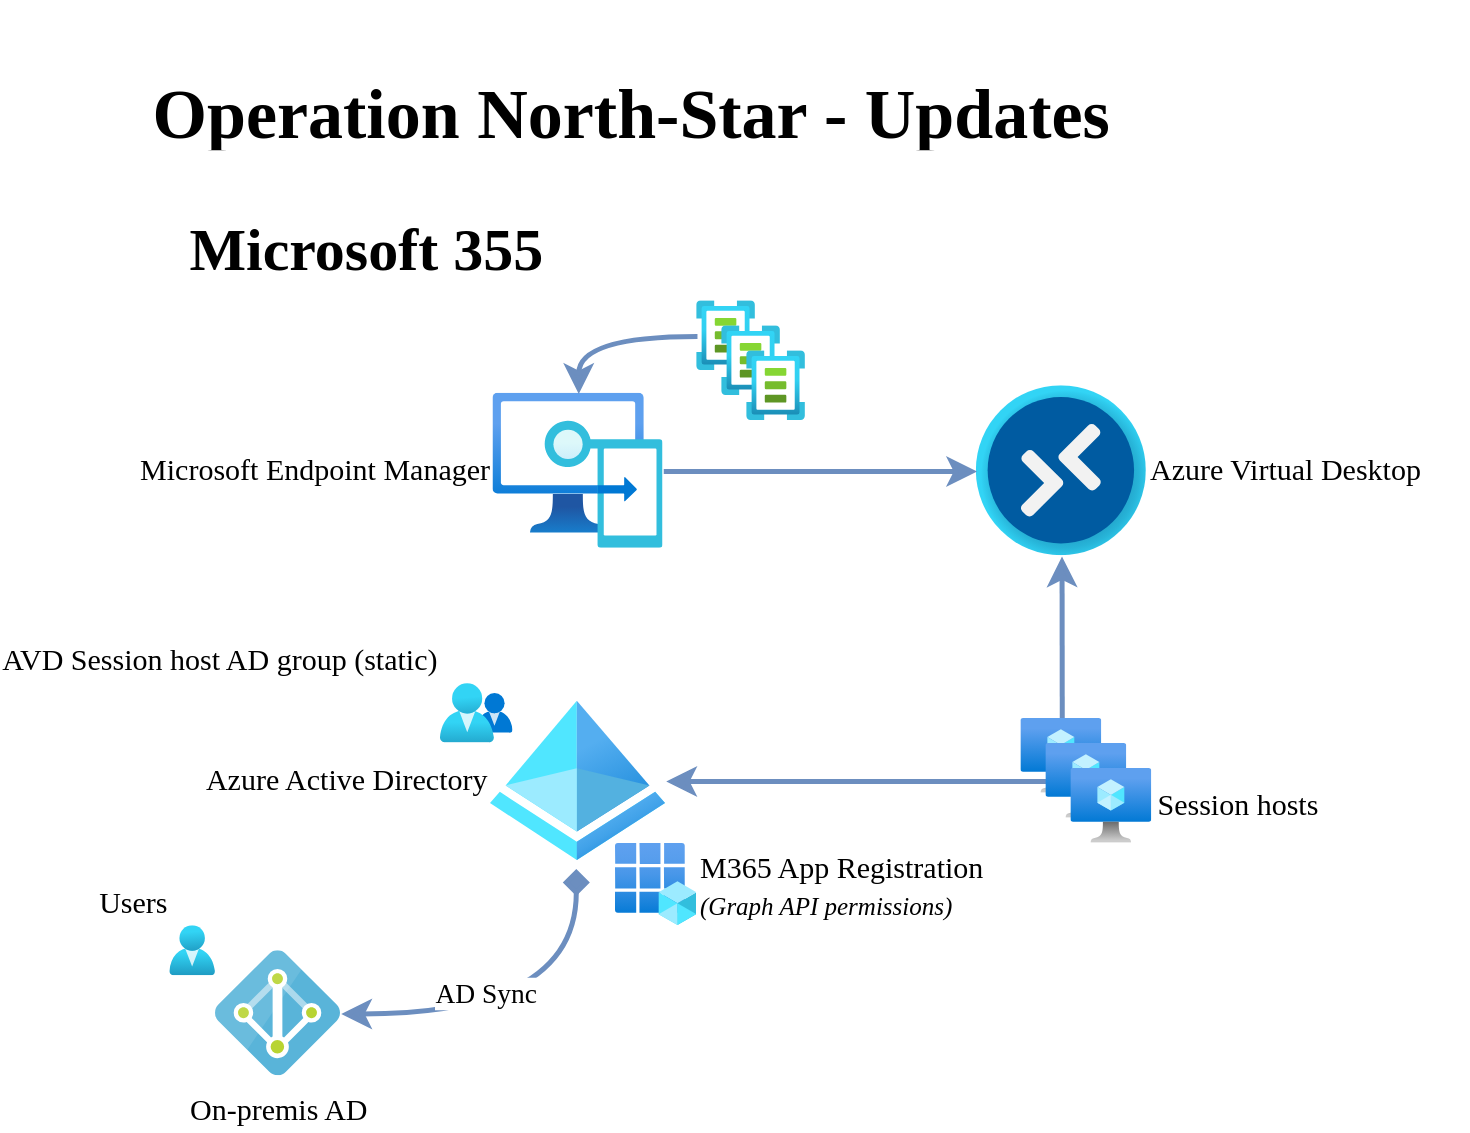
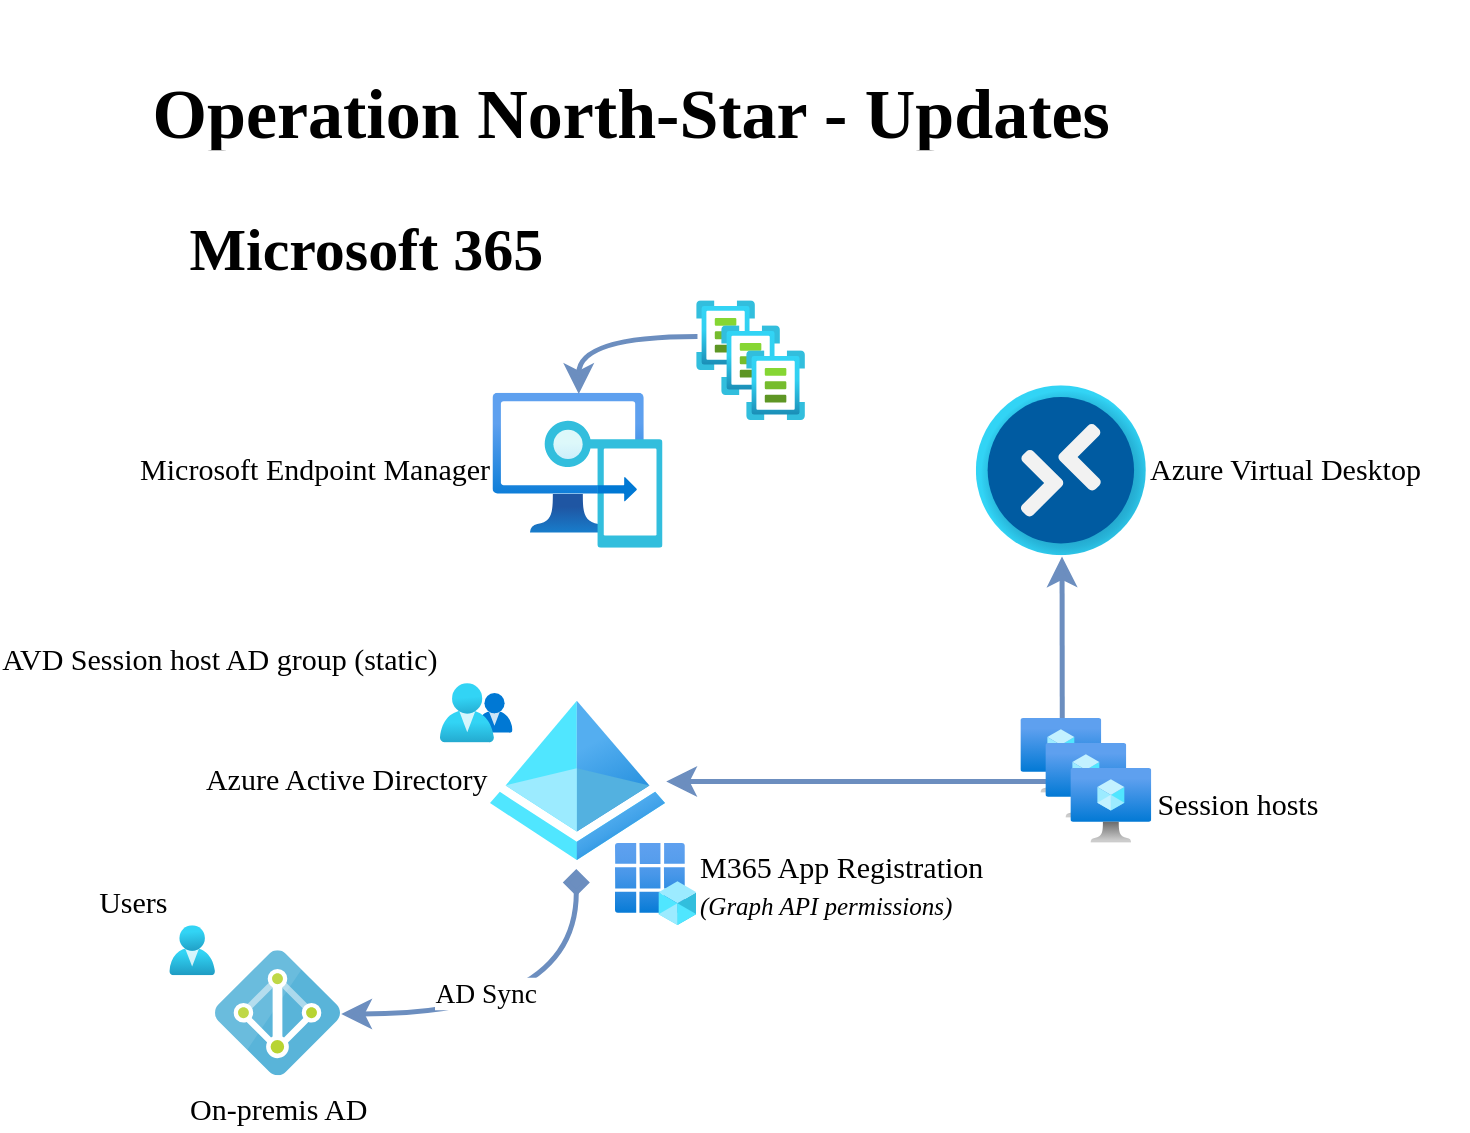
node "Microsoft 355": label "Microsoft 355" -> "Microsoft 365"
edge "Microsoft Endpoint Manager" -> "Azure Virtual Desktop": removed
